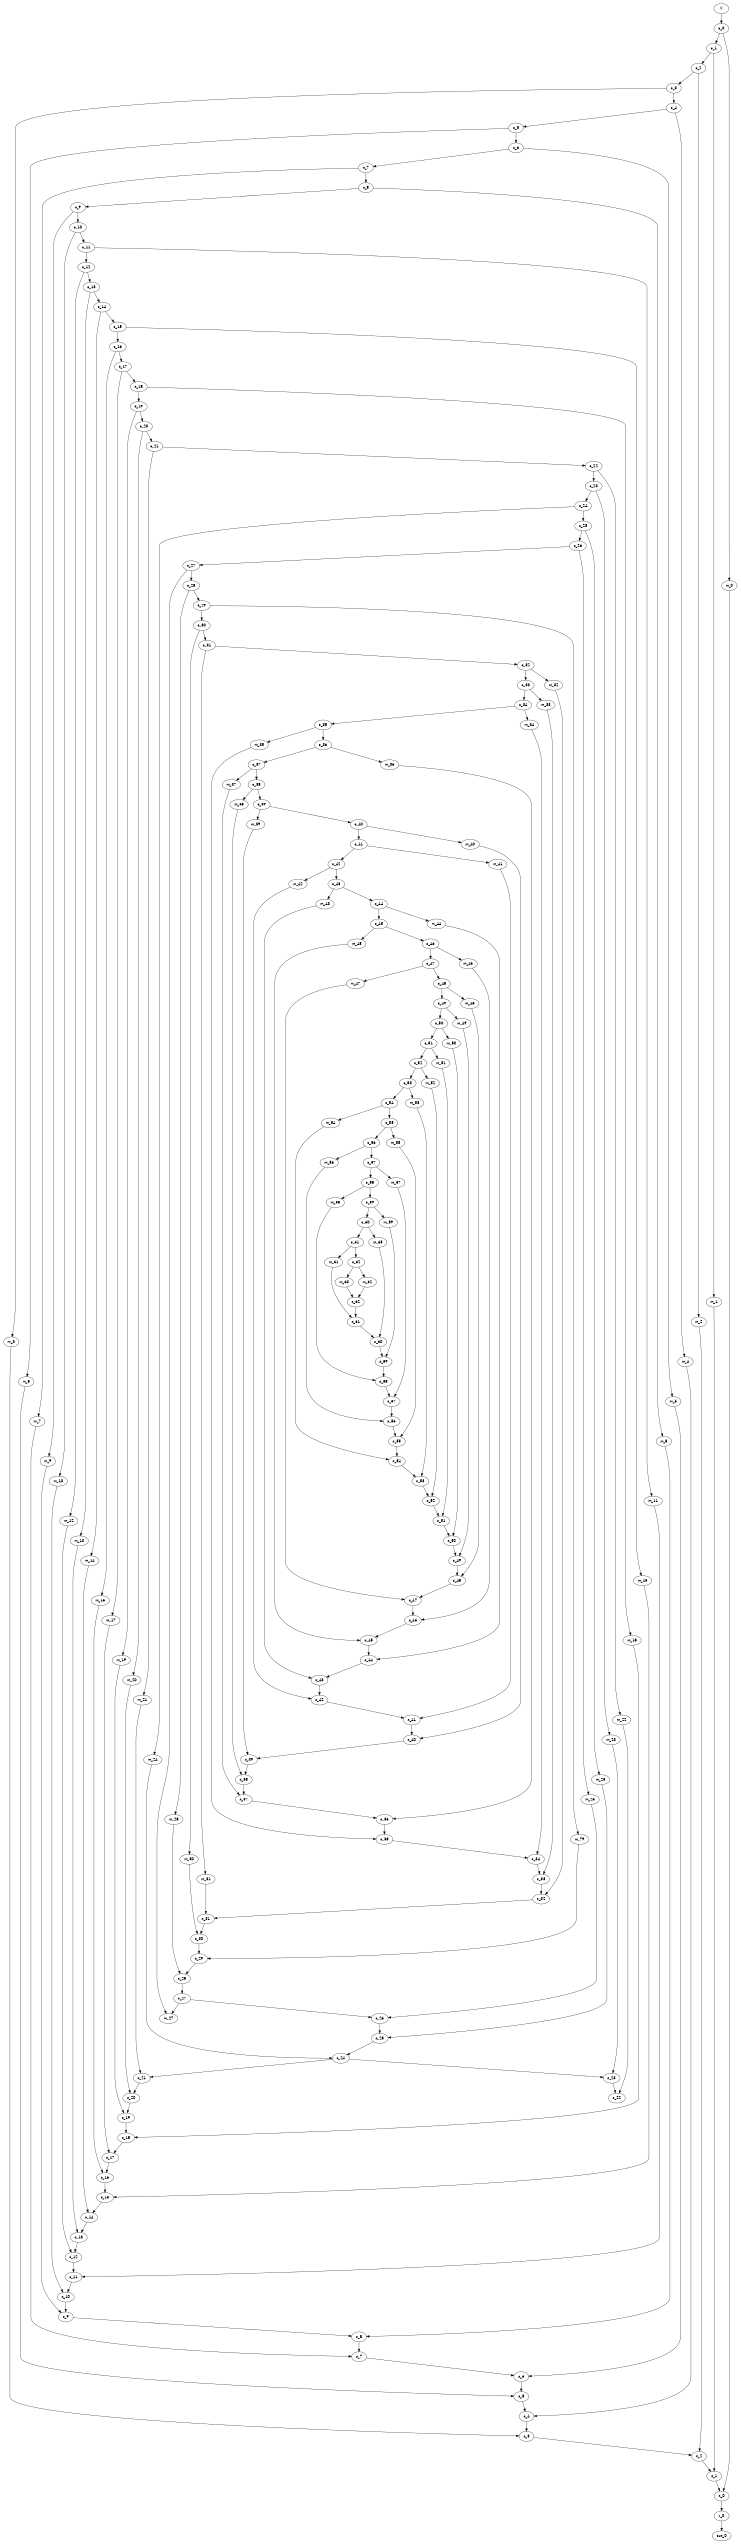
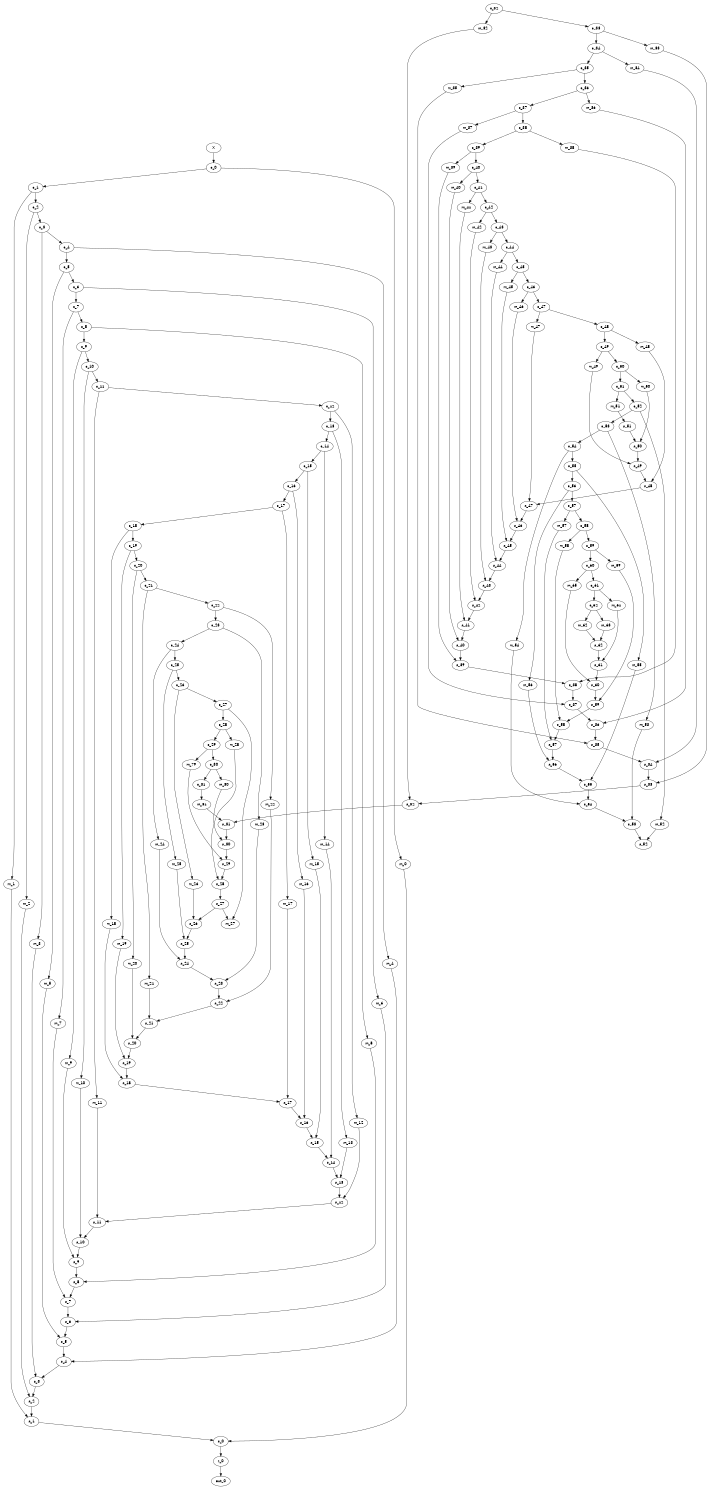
edge "c_31" -> "c_32": removed
edge "a_52" -> "a_51": removed
edge "a_24" -> "a_21": now "a_22" -> "a_21"
